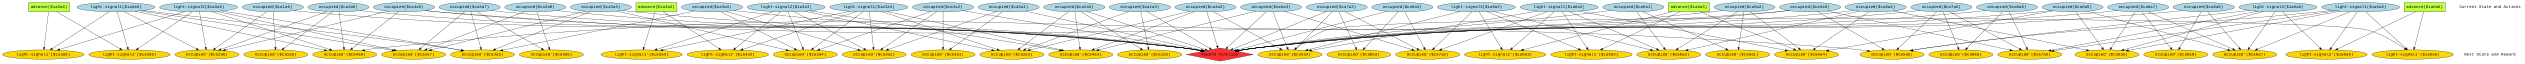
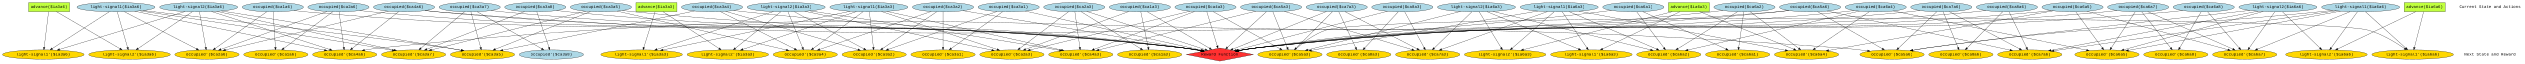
node "occupied'($ca3a8)": fillcolor gold1 -> lightblue
